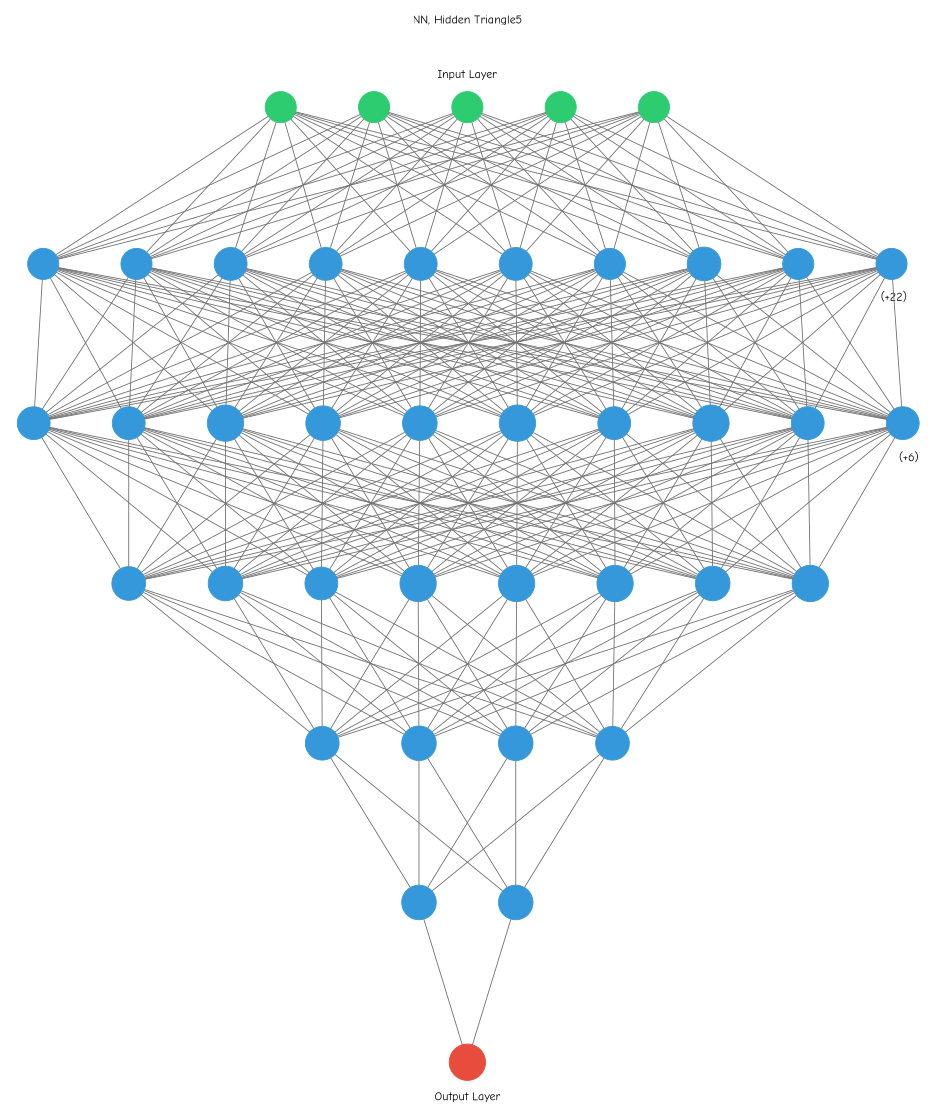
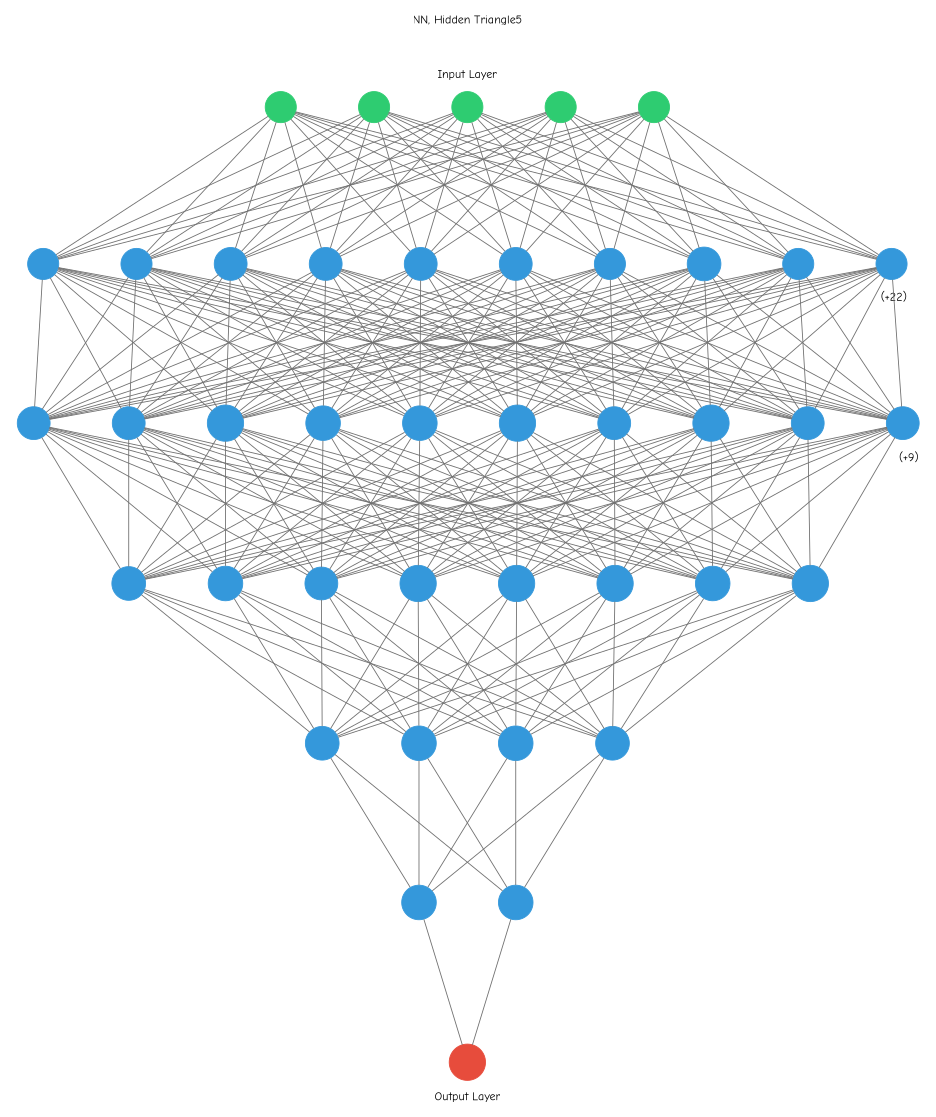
cluster " (+6)": label " (+6)" -> " (+9)"
